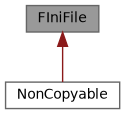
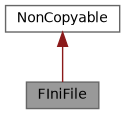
edge "NonCopyable" -> "FIniFile": reversed
